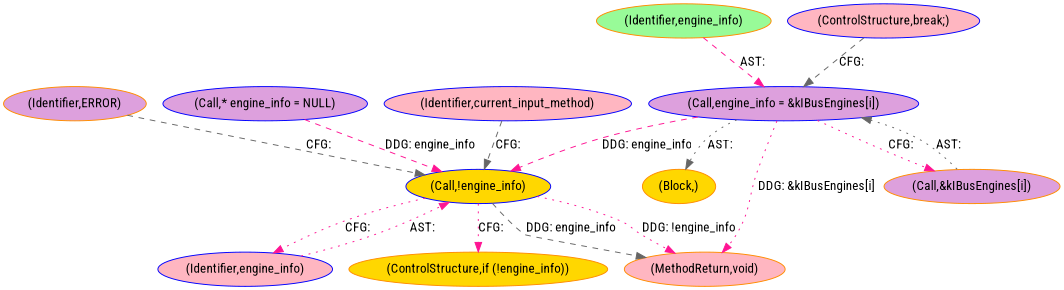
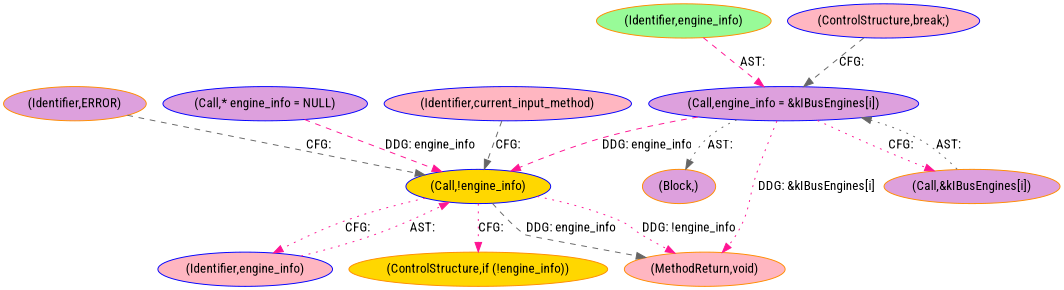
node "(Block,)": fillcolor gold -> plum
